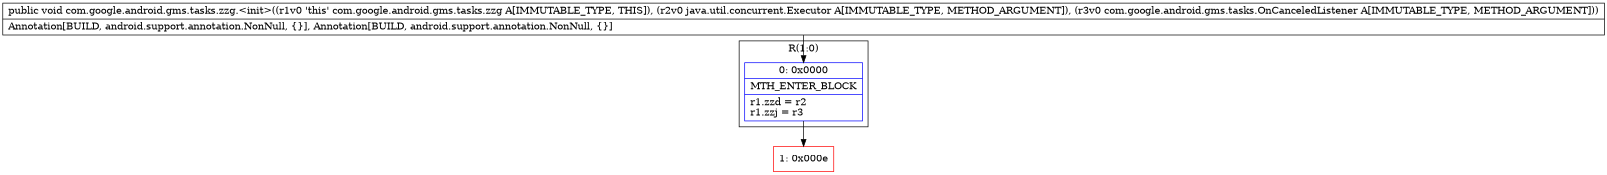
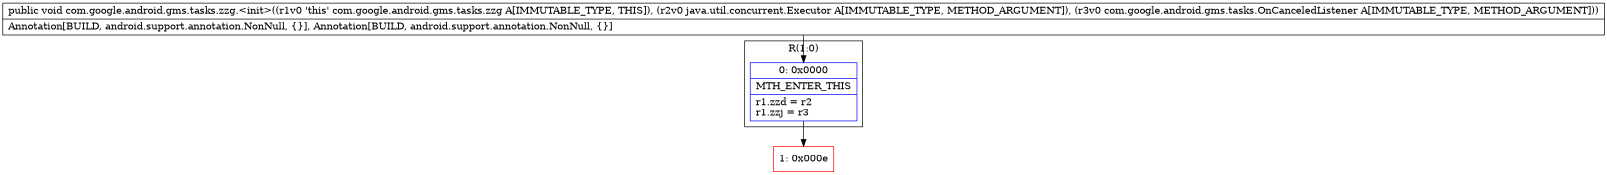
node "0: 0x0000": text "MTH_ENTER_BLOCK" -> "MTH_ENTER_THIS"
